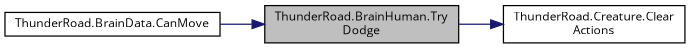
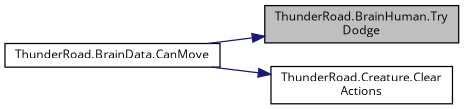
edge "ThunderRoad.BrainHuman.Try Dodge" -> "ThunderRoad.Creature.Clear Actions": now "ThunderRoad.BrainData.CanMove" -> "ThunderRoad.Creature.Clear Actions"
